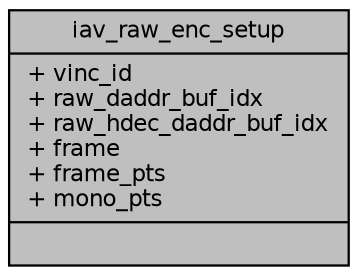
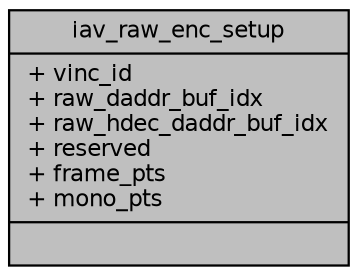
node "iav_raw_enc_setup": text "+ frame" -> "+ reserved"
